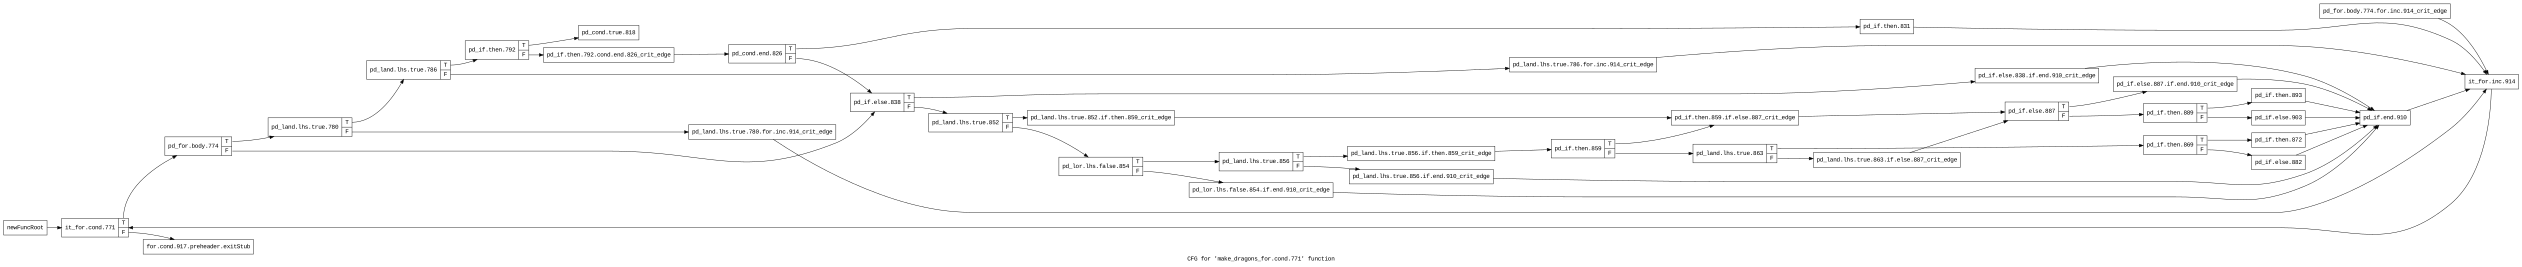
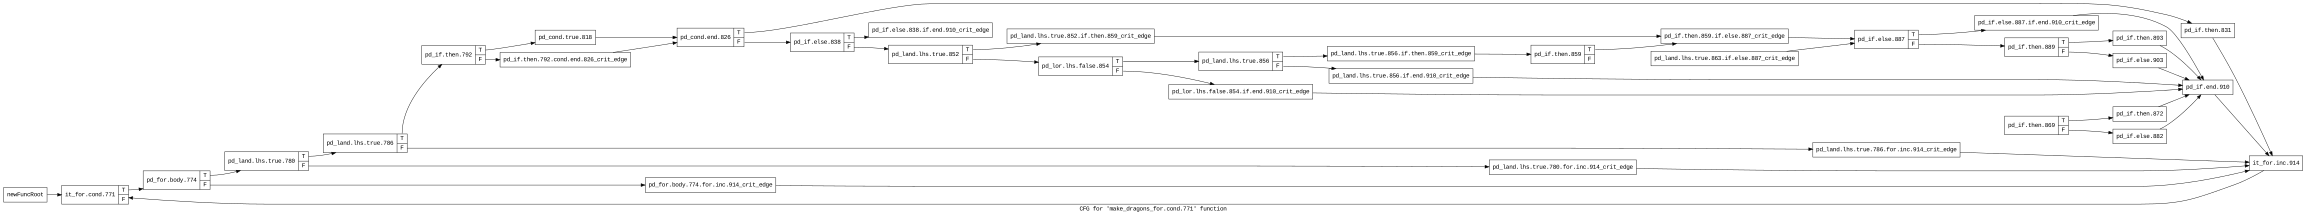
edge "pd_cond.true.818" -> "pd_cond.end.826": added
edge "pd_if.else.838.if.end.910_crit_edge" -> "pd_if.end.910": removed
edge "pd_for.body.774" -> "pd_if.else.838": now "pd_for.body.774" -> "pd_for.body.774.for.inc.914_crit_edge"
node "pd_land.lhs.true.863": removed
node "for.cond.917.preheader.exitStub": removed
